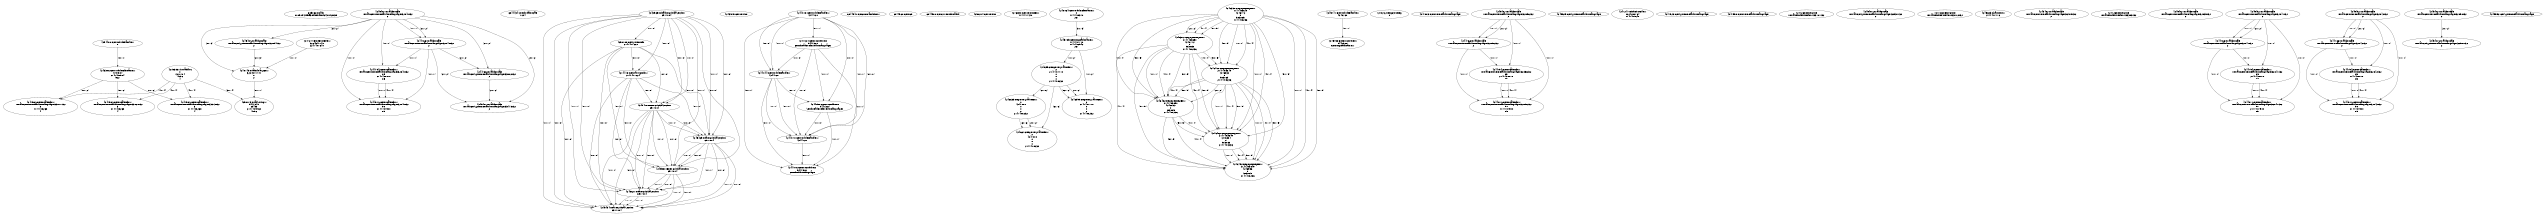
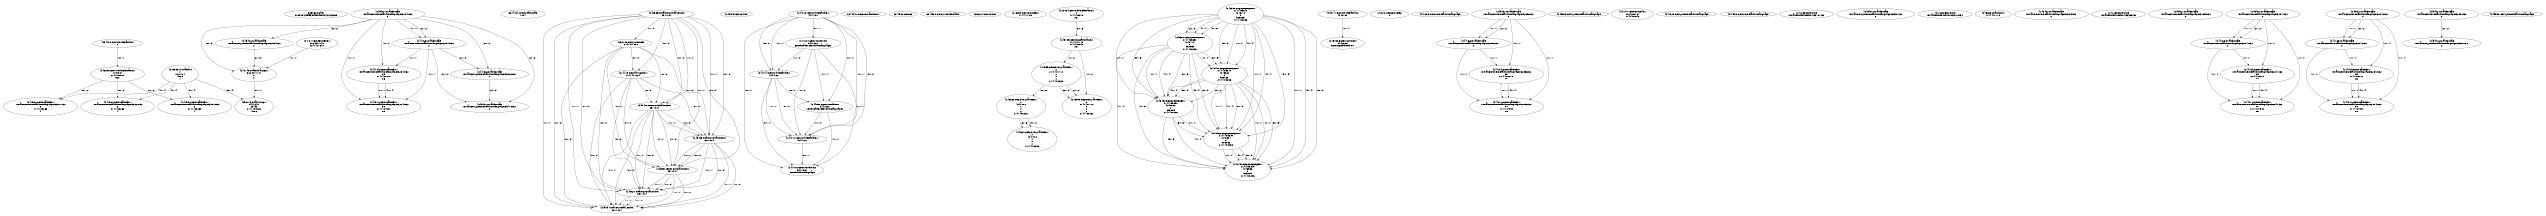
edge "4246556.RegQueryValueExW 0 2147407710 0 0 0 2147408232" -> "4246676.RegQueryValueExW 0 4247000 0 0 0 2147408232": removed, label "(6-->6)"
